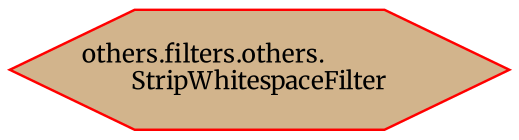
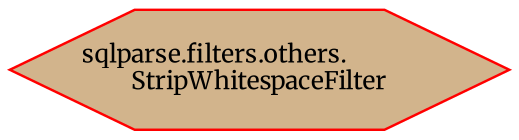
node "others.filters.others. StripWhitespaceFilter": label "others.filters.others. StripWhitespaceFilter" -> "sqlparse.filters.others. StripWhitespaceFilter"
